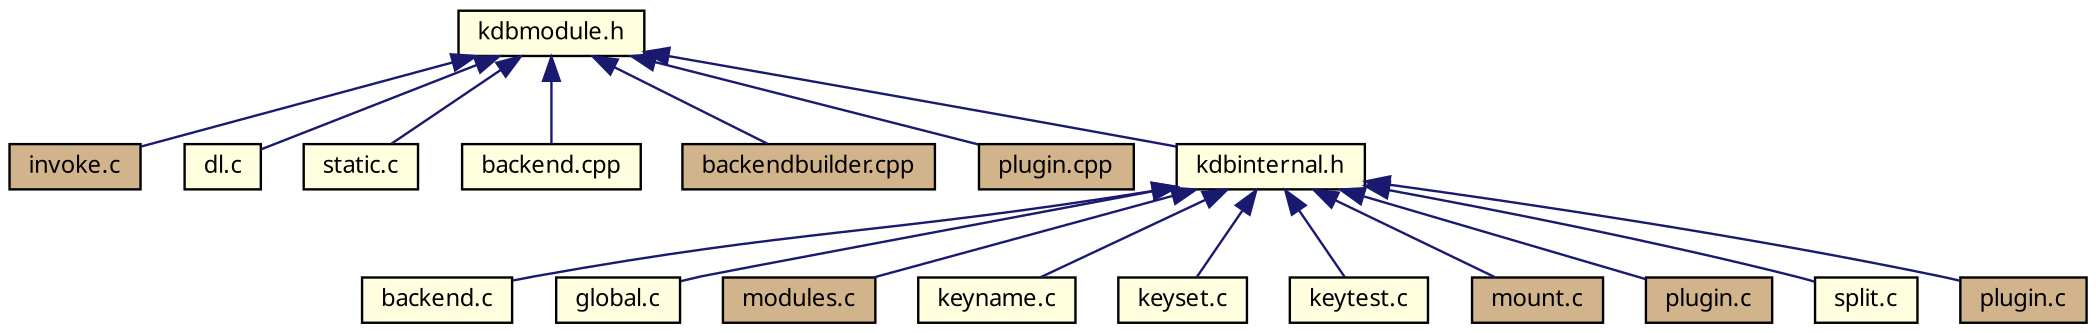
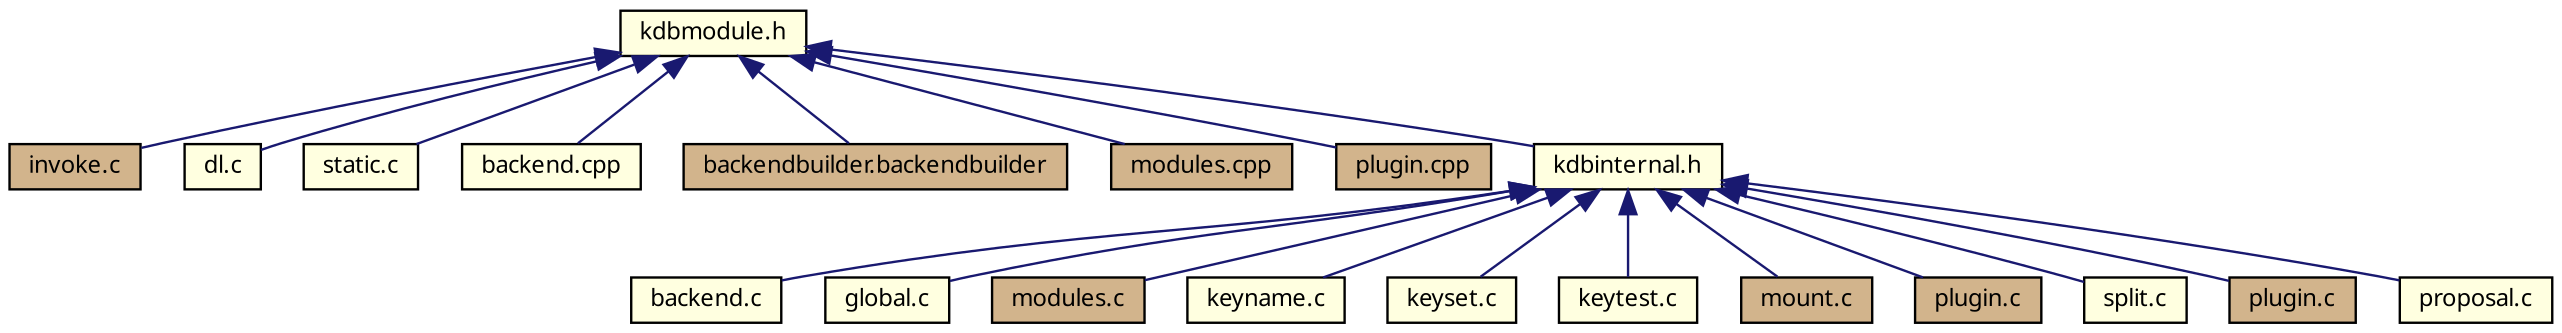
node "backendbuilder.cpp": label "backendbuilder.cpp" -> "backendbuilder.backendbuilder"
node "modules.cpp": added
node "proposal.c": added
